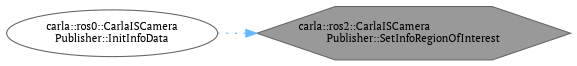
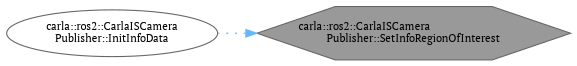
node "carla::ros0::CarlaISCamera Publisher::InitInfoData": label "carla::ros0::CarlaISCamera Publisher::InitInfoData" -> "carla::ros2::CarlaISCamera Publisher::InitInfoData"
